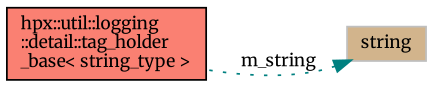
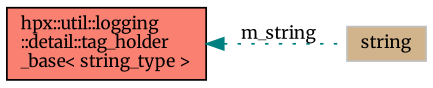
edge "hpx::util::logging ::detail::tag_holder _base< string_type >" -> "string": reversed
